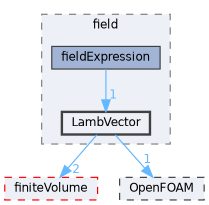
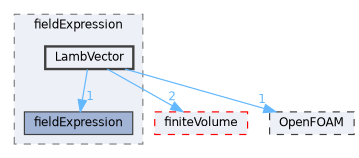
cluster "field": label "field" -> "fieldExpression"
edge "fieldExpression" -> "LambVector": reversed
